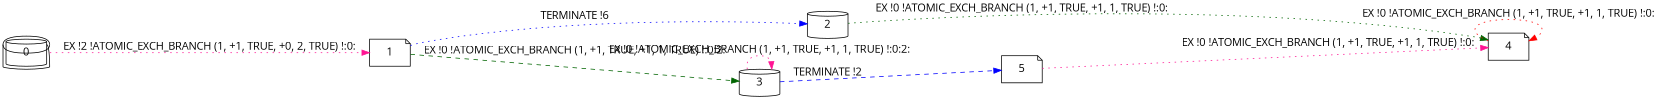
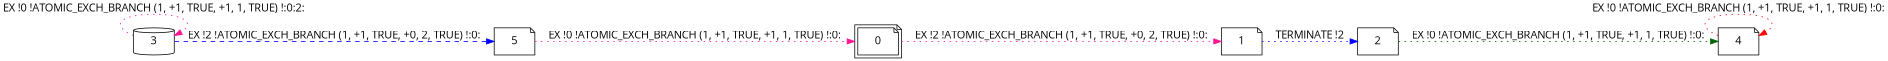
edge "1" -> "2": label "TERMINATE !6" -> "TERMINATE !2"
node "2": shape cylinder -> note
node "0": shape cylinder -> note
edge "5" -> "4": now "5" -> "0"
edge "1" -> "3": removed, label "EX !0 !ATOMIC_EXCH_BRANCH (1, +1, TRUE, +1, 1, TRUE) !:0:2:"
edge "3" -> "5": label "TERMINATE !2" -> "EX !2 !ATOMIC_EXCH_BRANCH (1, +1, TRUE, +0, 2, TRUE) !:0:"
